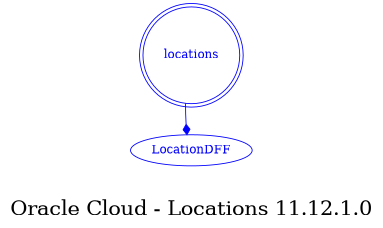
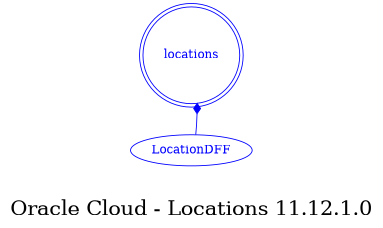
edge "locations" -> "LocationDFF": reversed
